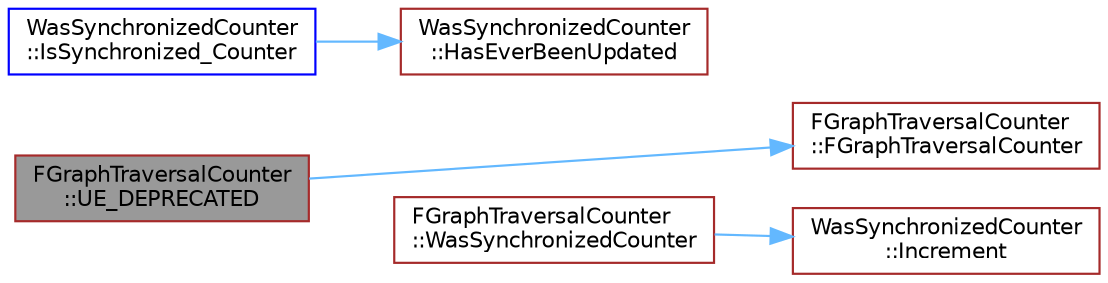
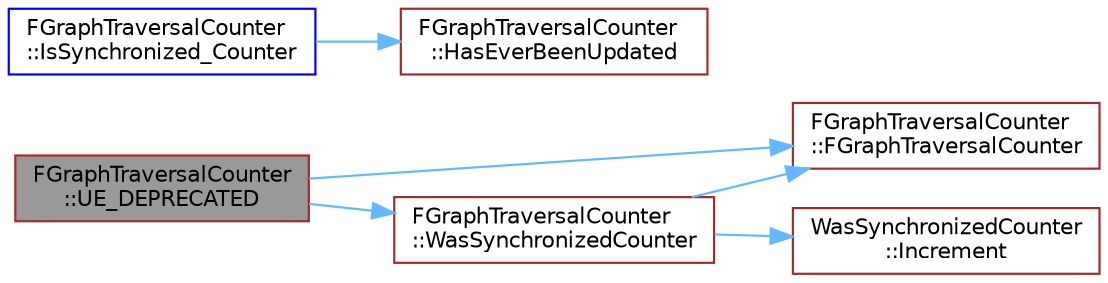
node "WasSynchronizedCounter ::IsSynchronized_Counter": label "WasSynchronizedCounter ::IsSynchronized_Counter" -> "FGraphTraversalCounter ::IsSynchronized_Counter"
node "WasSynchronizedCounter ::HasEverBeenUpdated": label "WasSynchronizedCounter ::HasEverBeenUpdated" -> "FGraphTraversalCounter ::HasEverBeenUpdated"
edge "FGraphTraversalCounter ::WasSynchronizedCounter" -> "FGraphTraversalCounter ::FGraphTraversalCounter": added
edge "FGraphTraversalCounter ::UE_DEPRECATED" -> "FGraphTraversalCounter ::WasSynchronizedCounter": added
